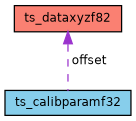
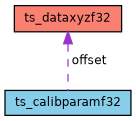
node "ts_dataxyzf82": label "ts_dataxyzf82" -> "ts_dataxyzf32"
